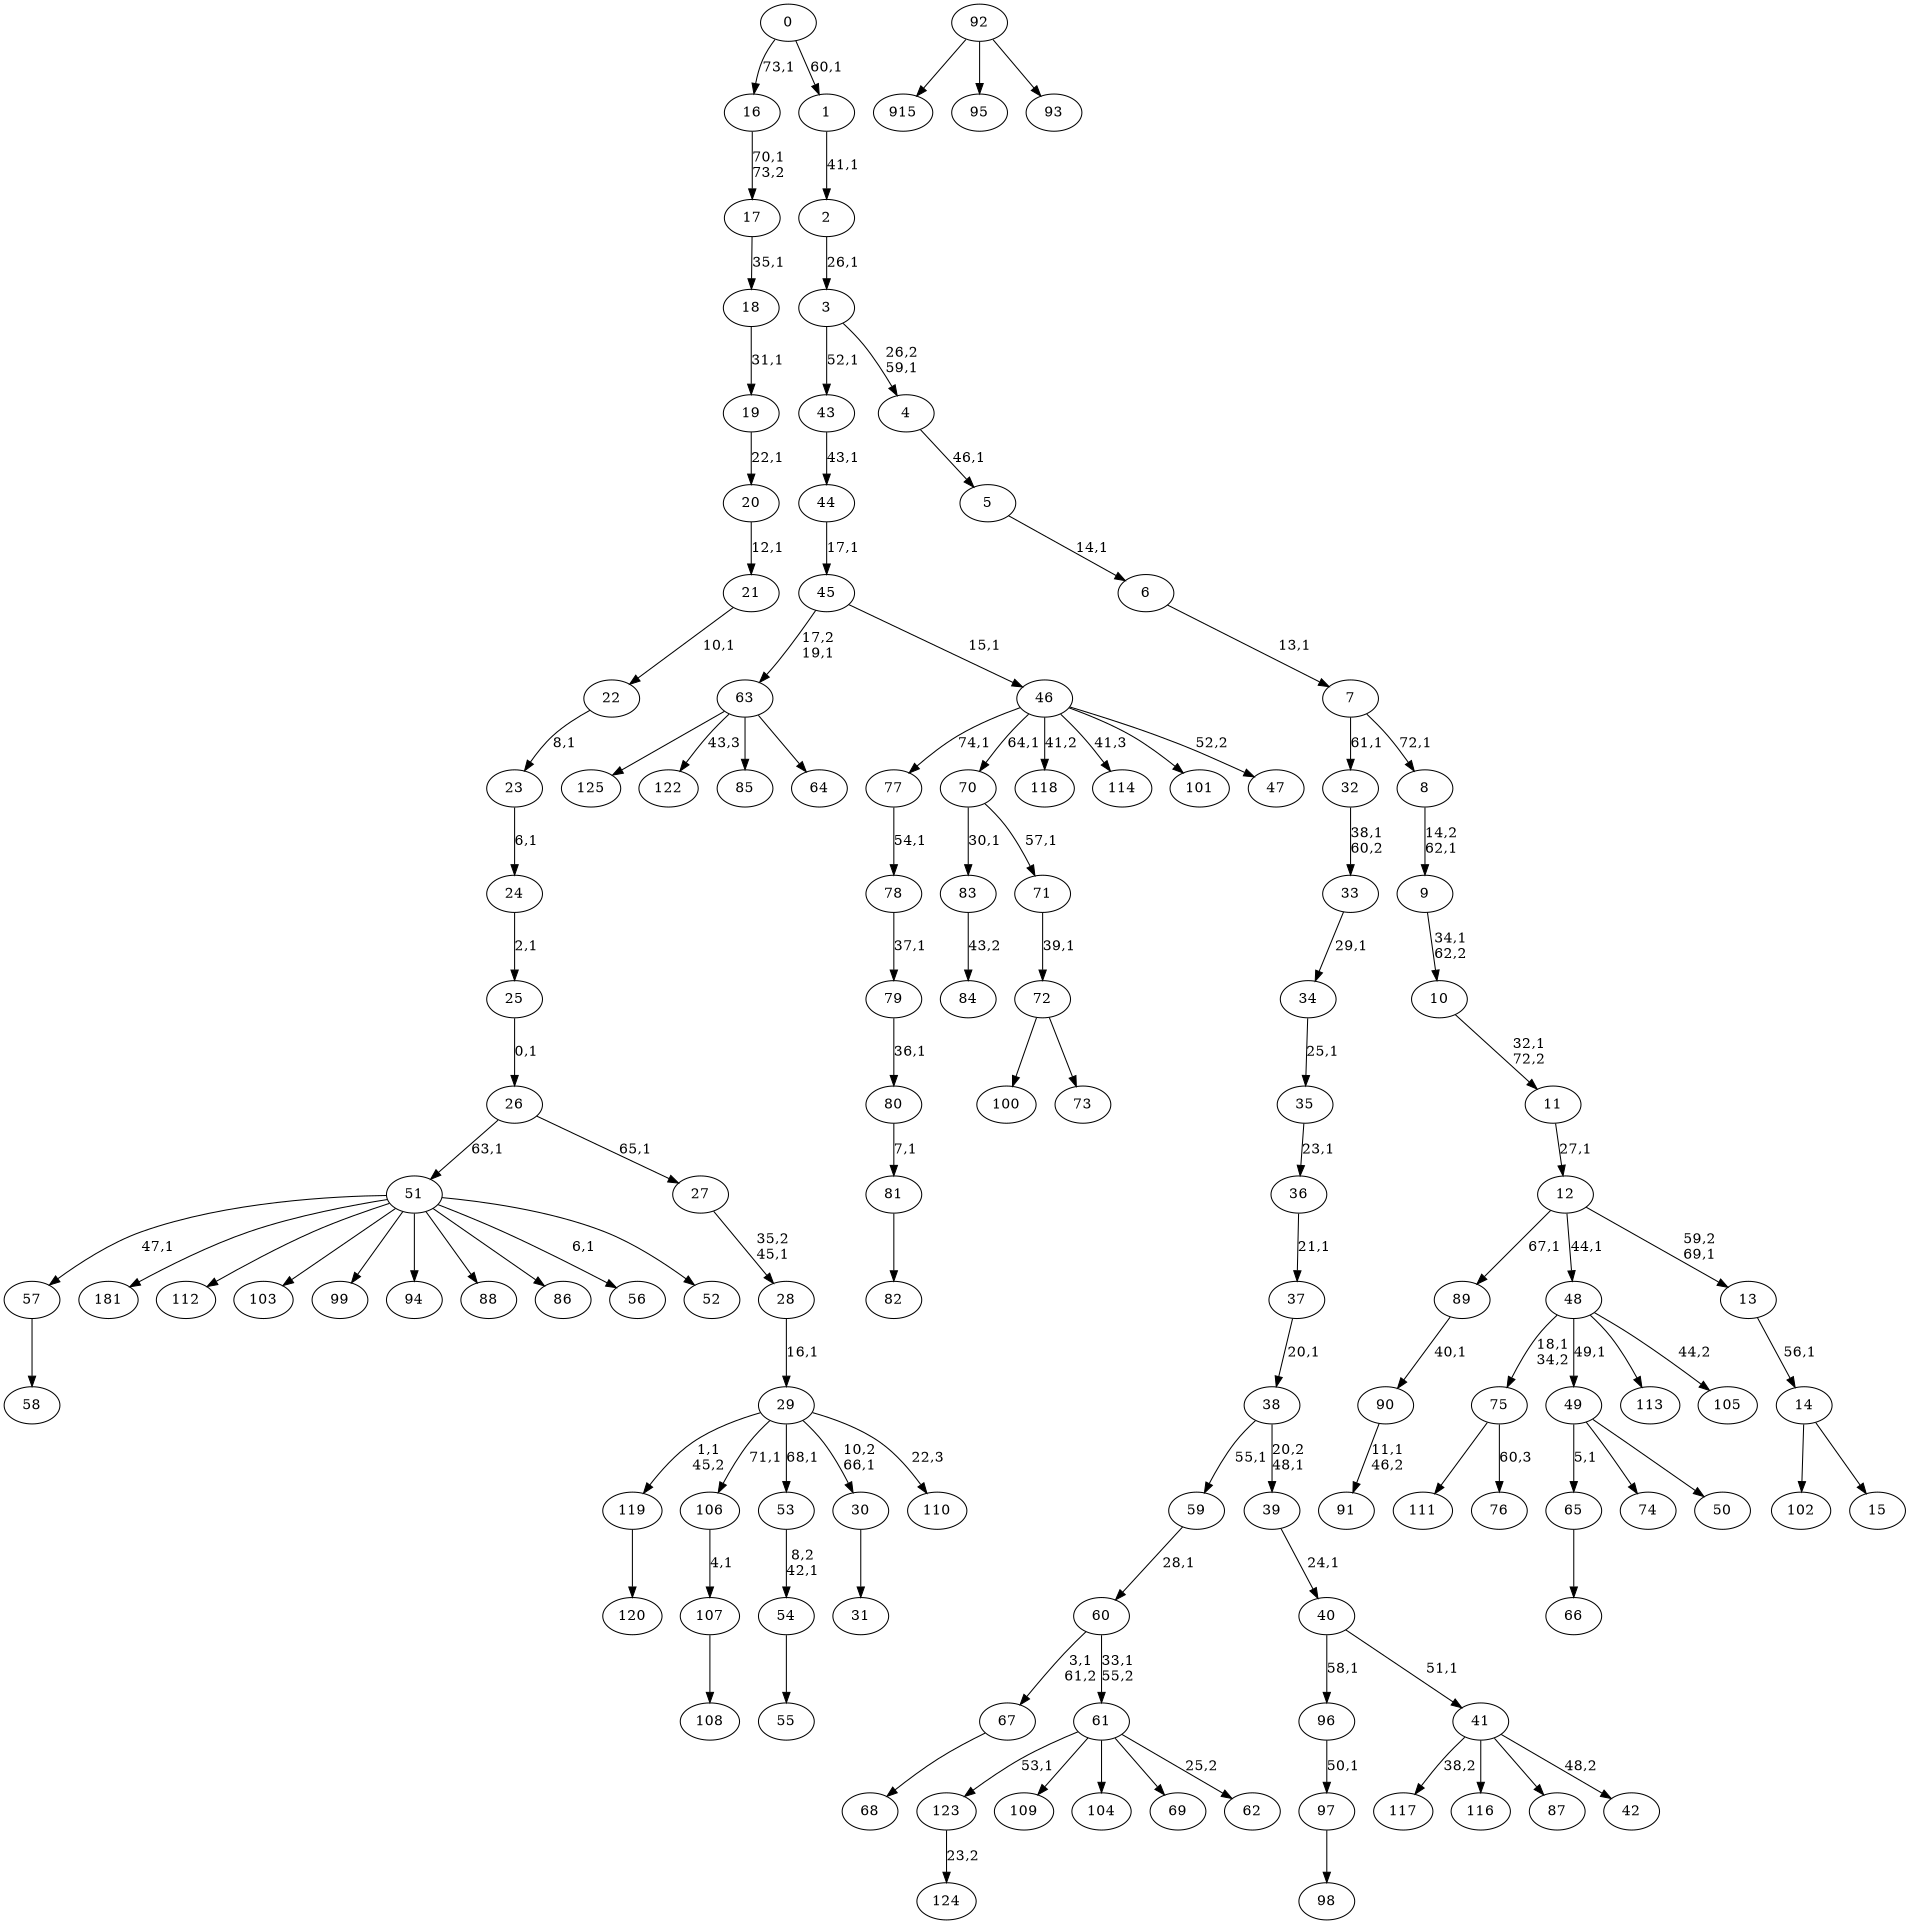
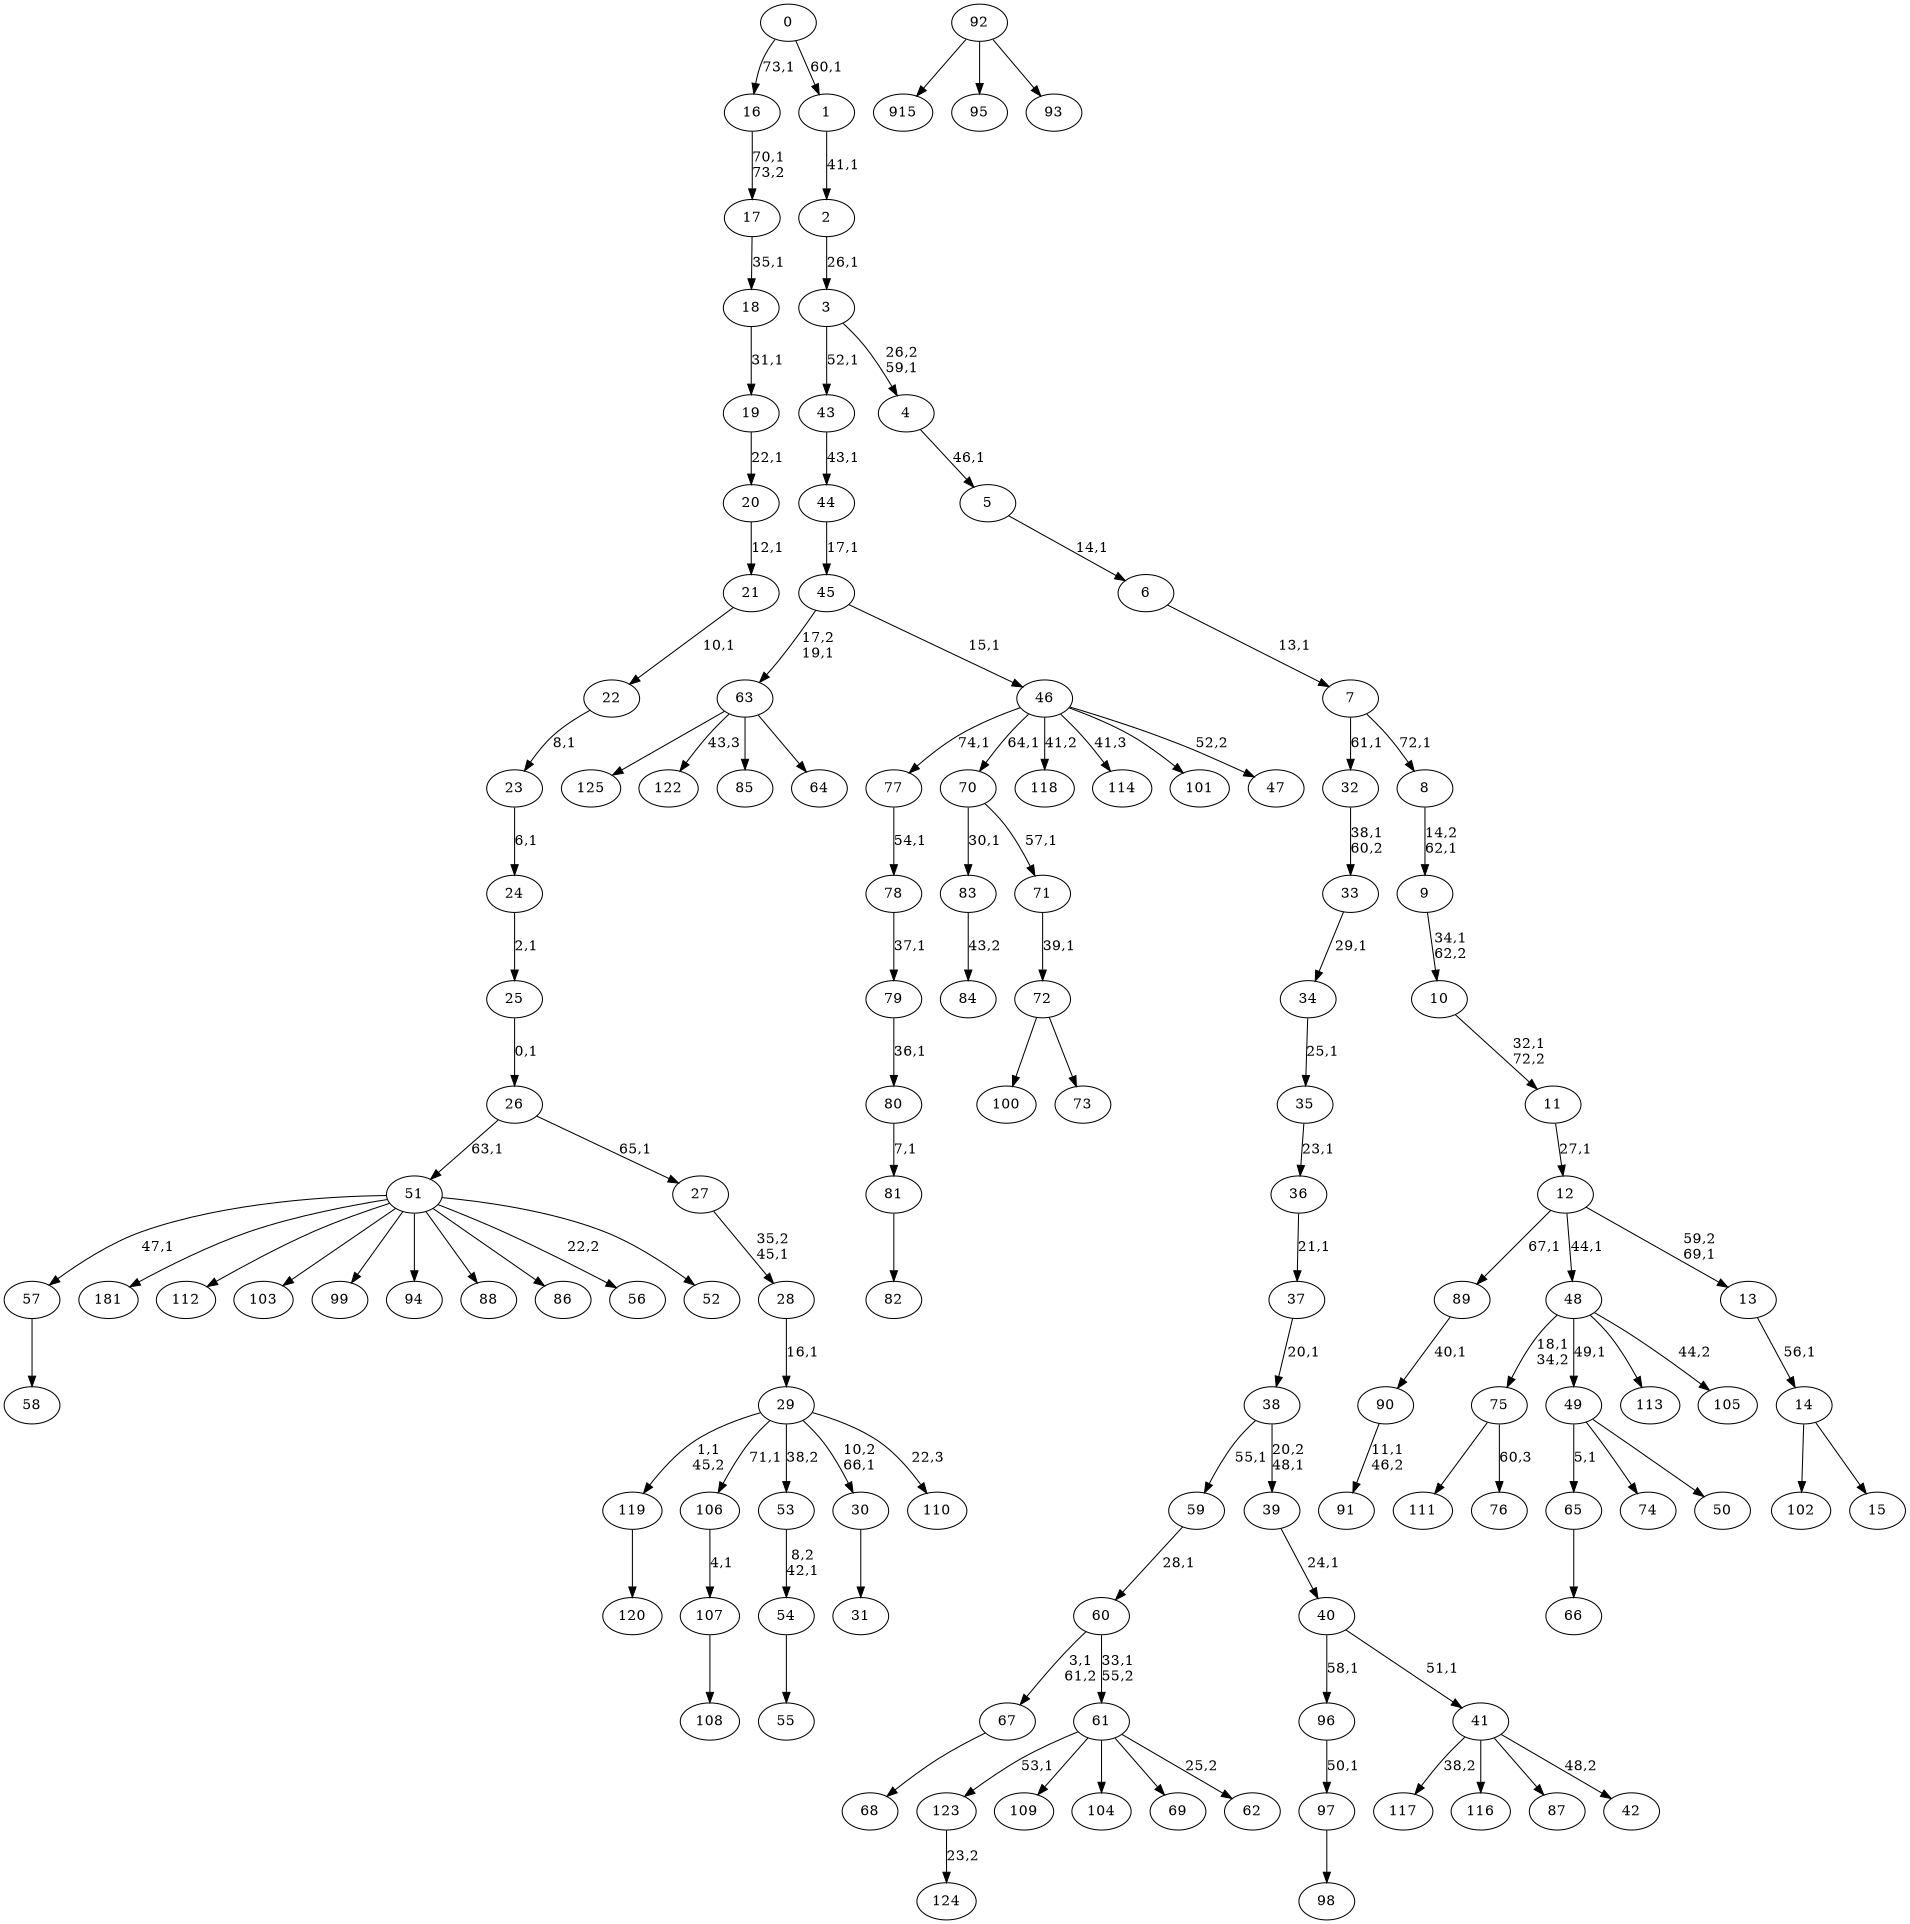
edge "51" -> "56": label "6,1" -> "22,2"
edge "29" -> "53": label "68,1" -> "38,2"
